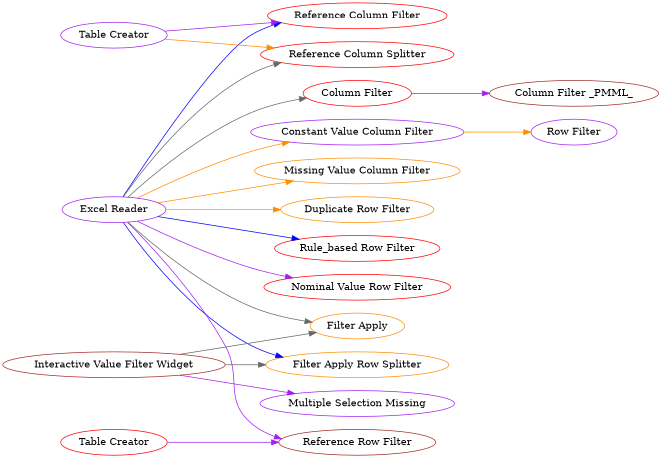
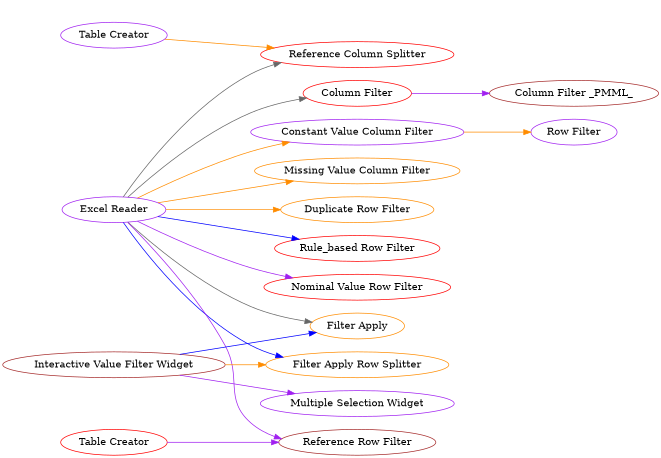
node "Reference Column Filter": removed
edge "Interactive Value Filter Widget" -> "Filter Apply": color gray40 -> blue
edge "Interactive Value Filter Widget" -> "Filter Apply Row Splitter": color gray40 -> darkorange
node "Multiple Selection Missing": label "Multiple Selection Missing" -> "Multiple Selection Widget"
